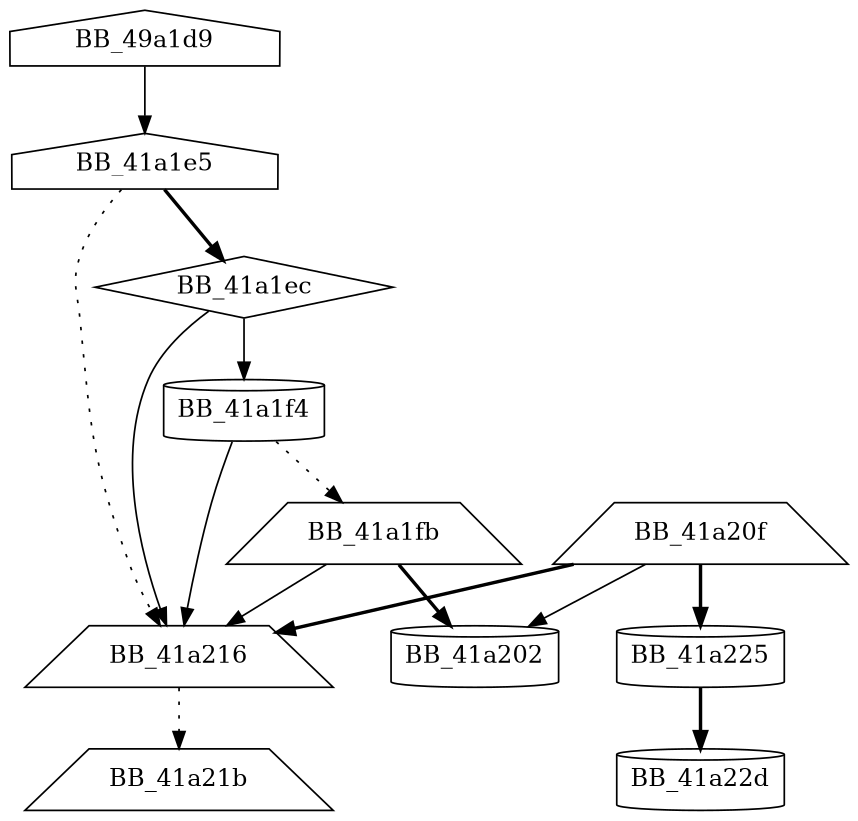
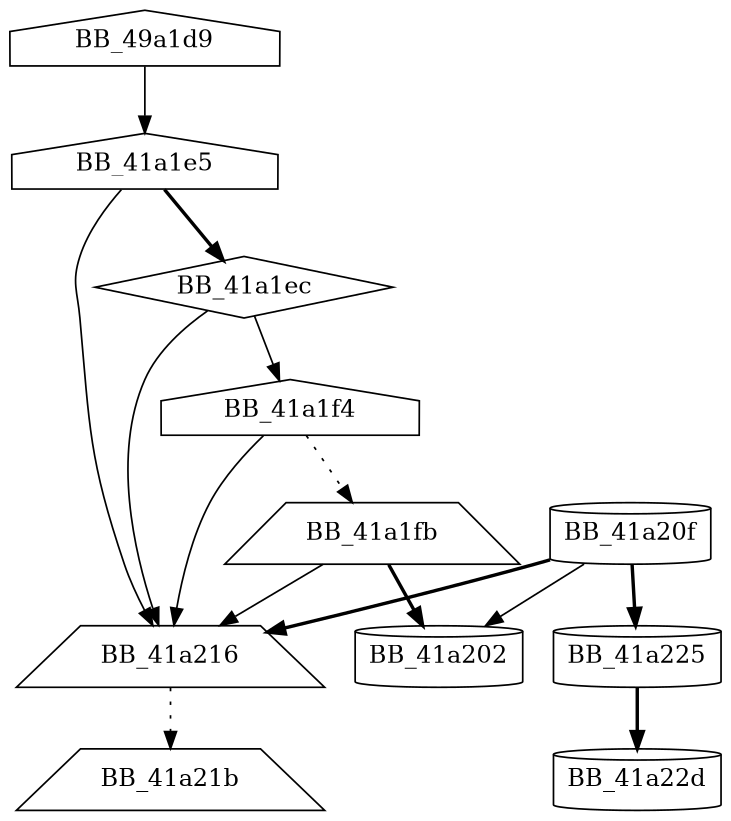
edge "BB_41a1e5" -> "BB_41a216": style dotted -> solid
node "BB_41a1f4": shape cylinder -> house
node "BB_41a20f": shape trapezium -> cylinder
